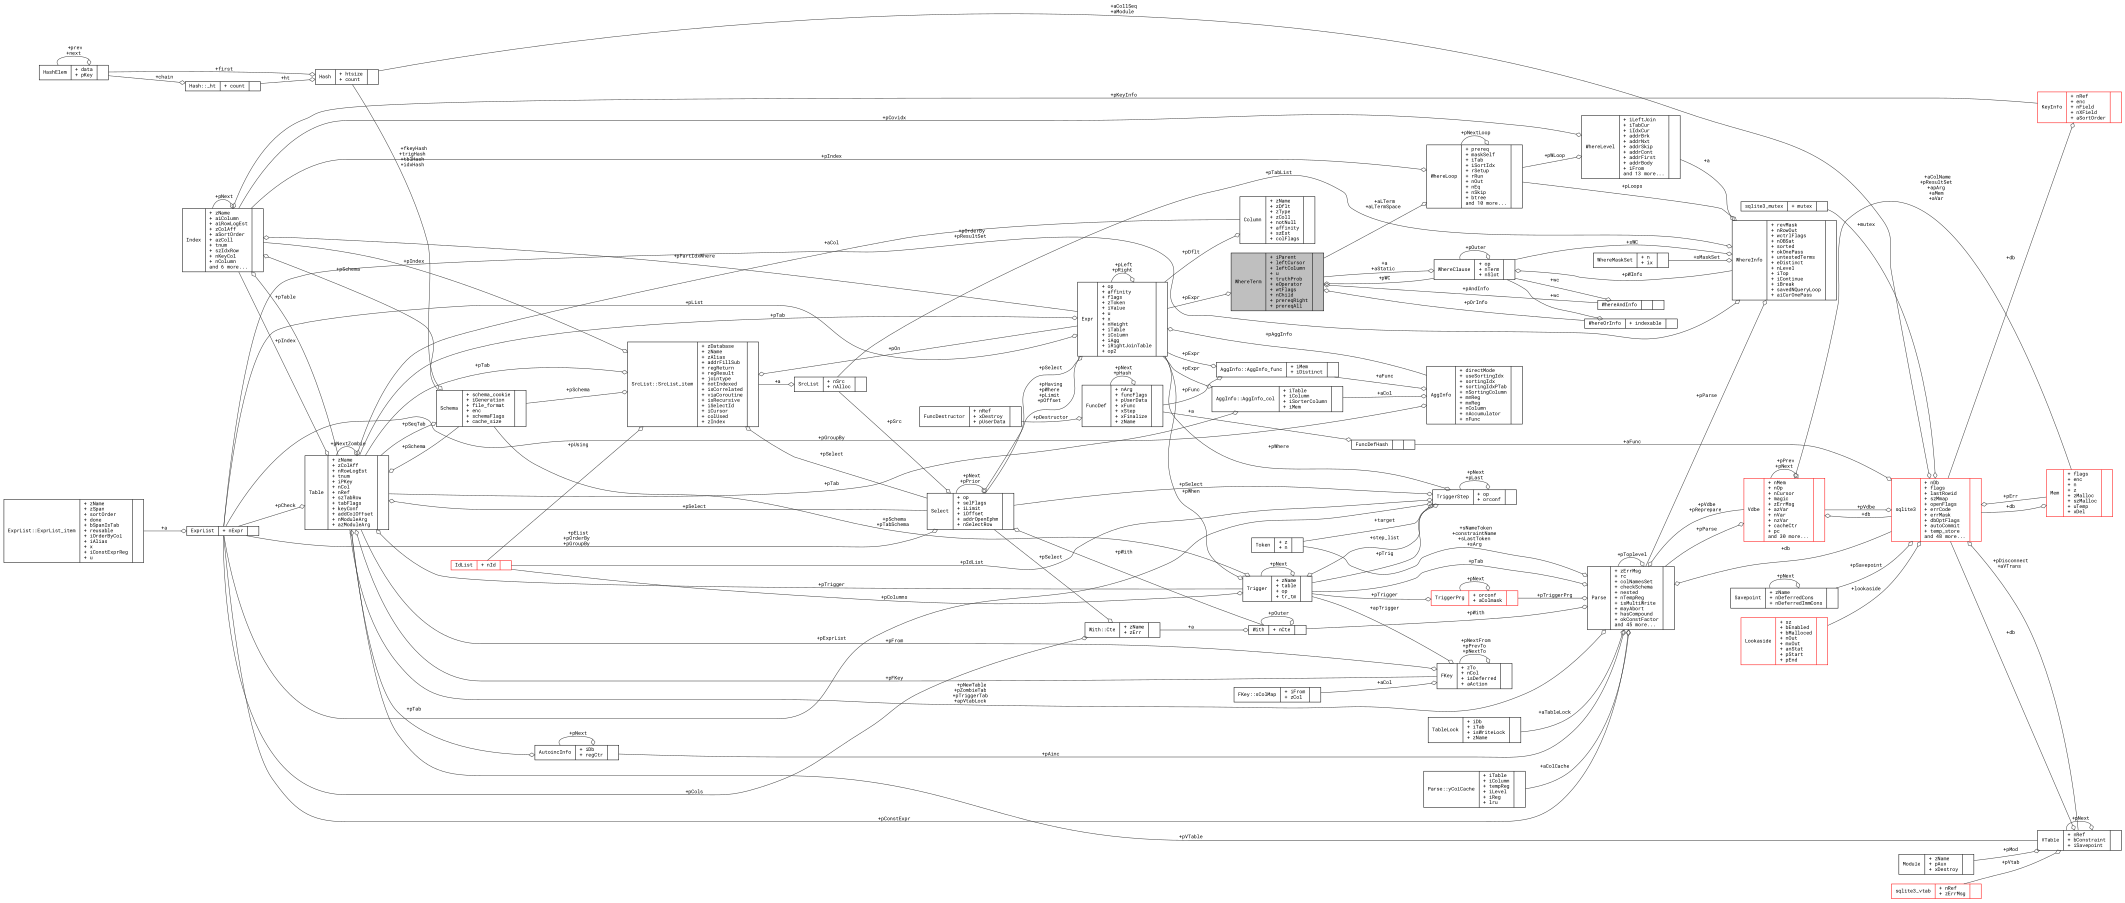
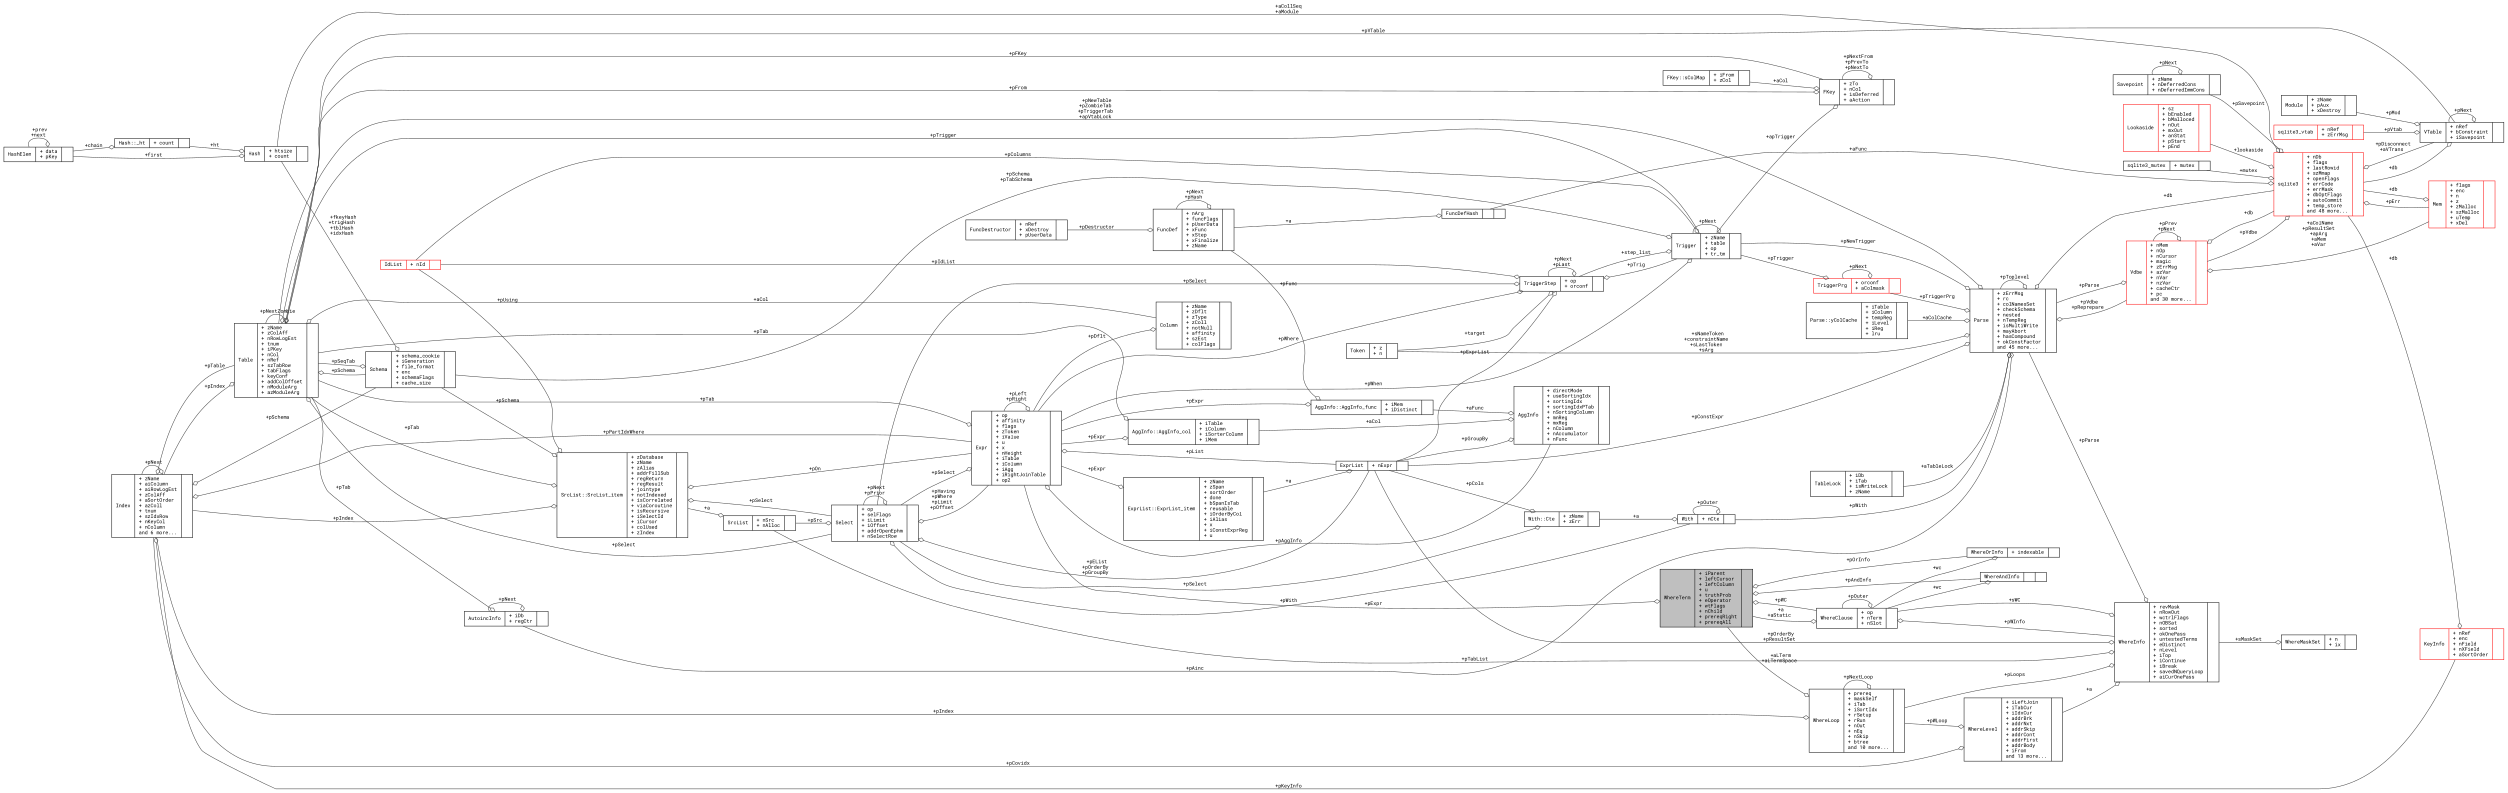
edge "WhereMaskSet" -> "WhereInfo": reversed
edge "Expr" -> "ExprList::ExprList_item": added, label "+pExpr"
edge "ExprList" -> "Table": removed, label "+pCheck"
edge "Trigger" -> "Parse": label " +pTab" -> " +pNewTrigger"
